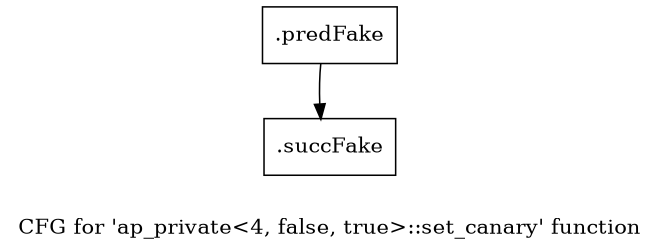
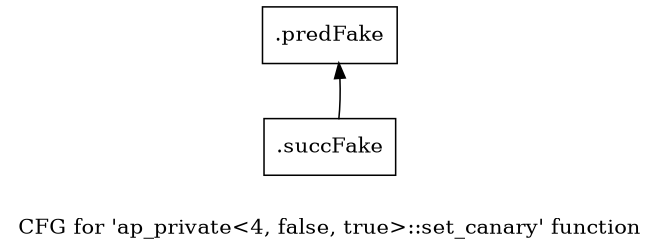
edge ".predFake" -> ".succFake": reversed
